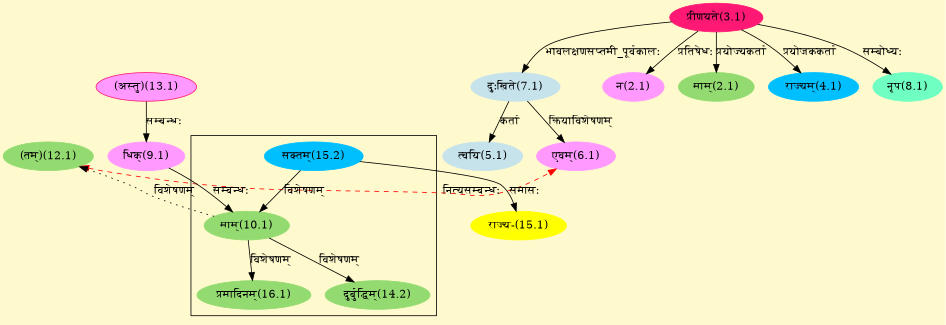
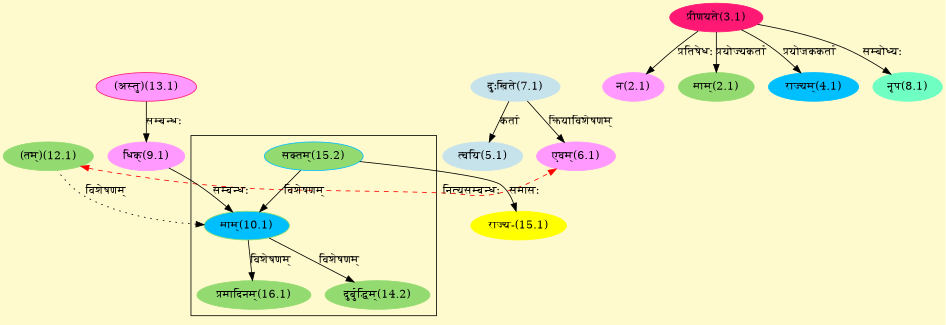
edge "प्रीणयते(3.1)" -> "दुःखिते(7.1)": removed, label "भावलक्षणसप्तमी_पूर्वकालः"
node "सक्तम्(15.2)": fillcolor #00bfff -> #93db70
edge "माम्(10.1)" -> "(तम्)(12.1)": reversed
node "माम्(10.1)": fillcolor #93db70 -> #00bfff
